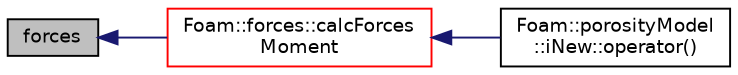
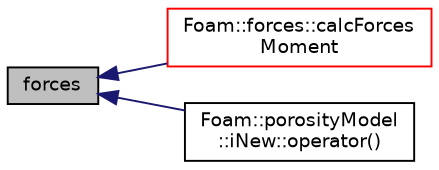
edge "Foam::porosityModel ::iNew::operator()" -> "Foam::forces::calcForces Moment": now "Foam::porosityModel ::iNew::operator()" -> "forces"
